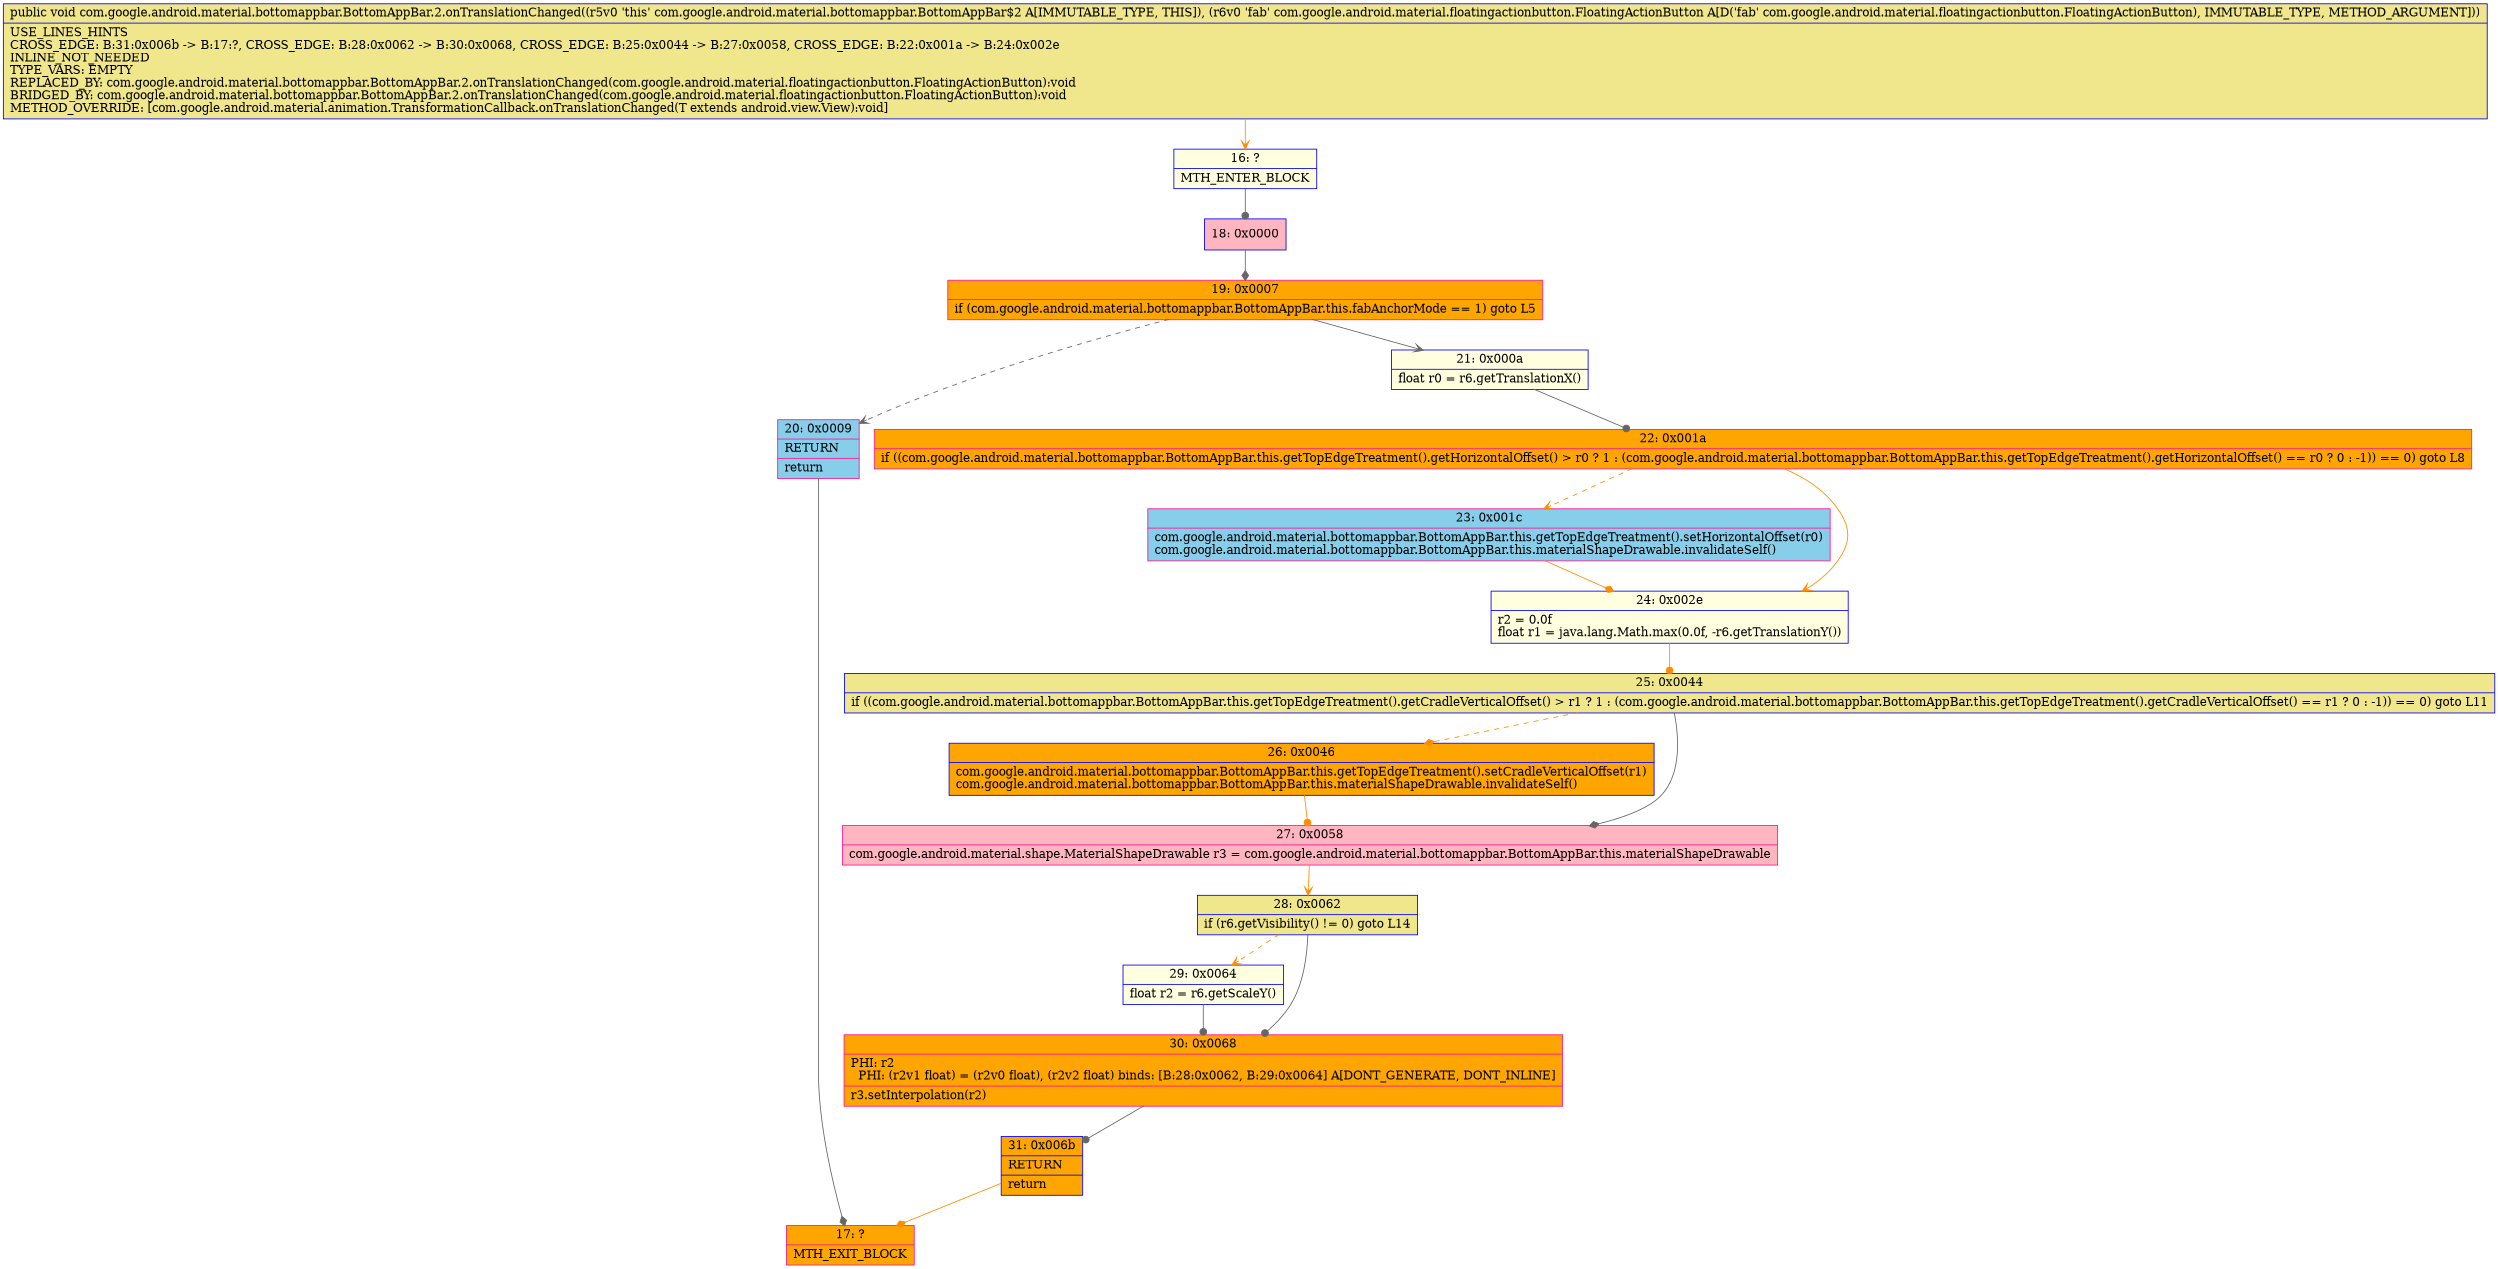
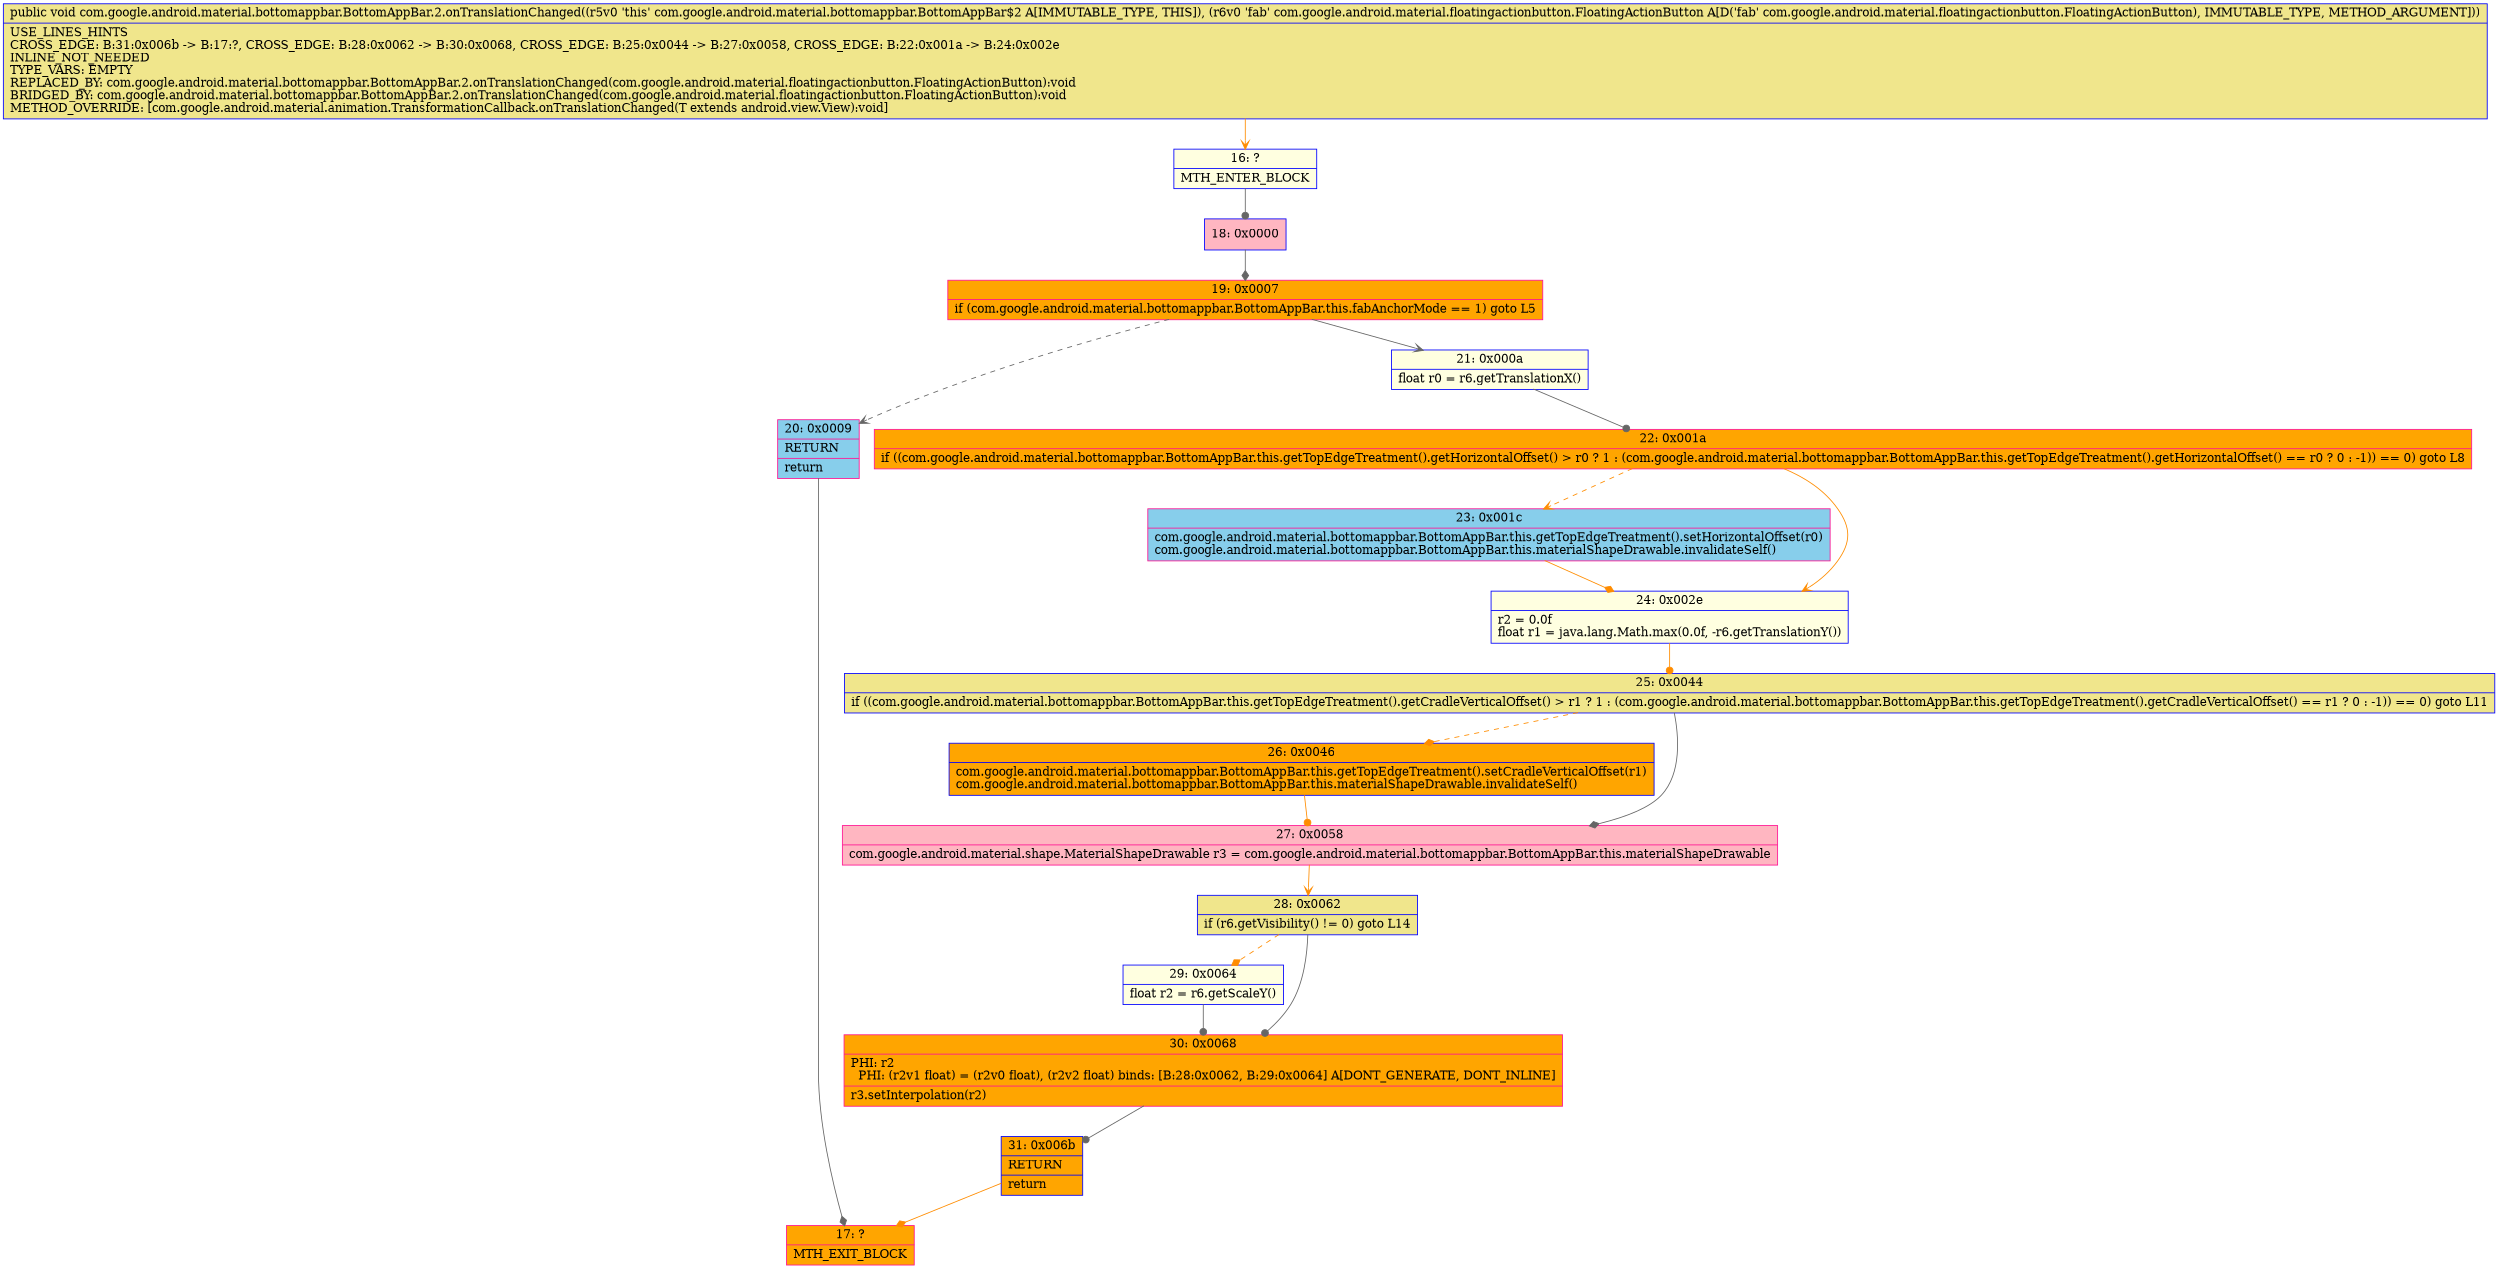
edge "28: 0x0062" -> "29: 0x0064": arrowhead vee -> diamond
